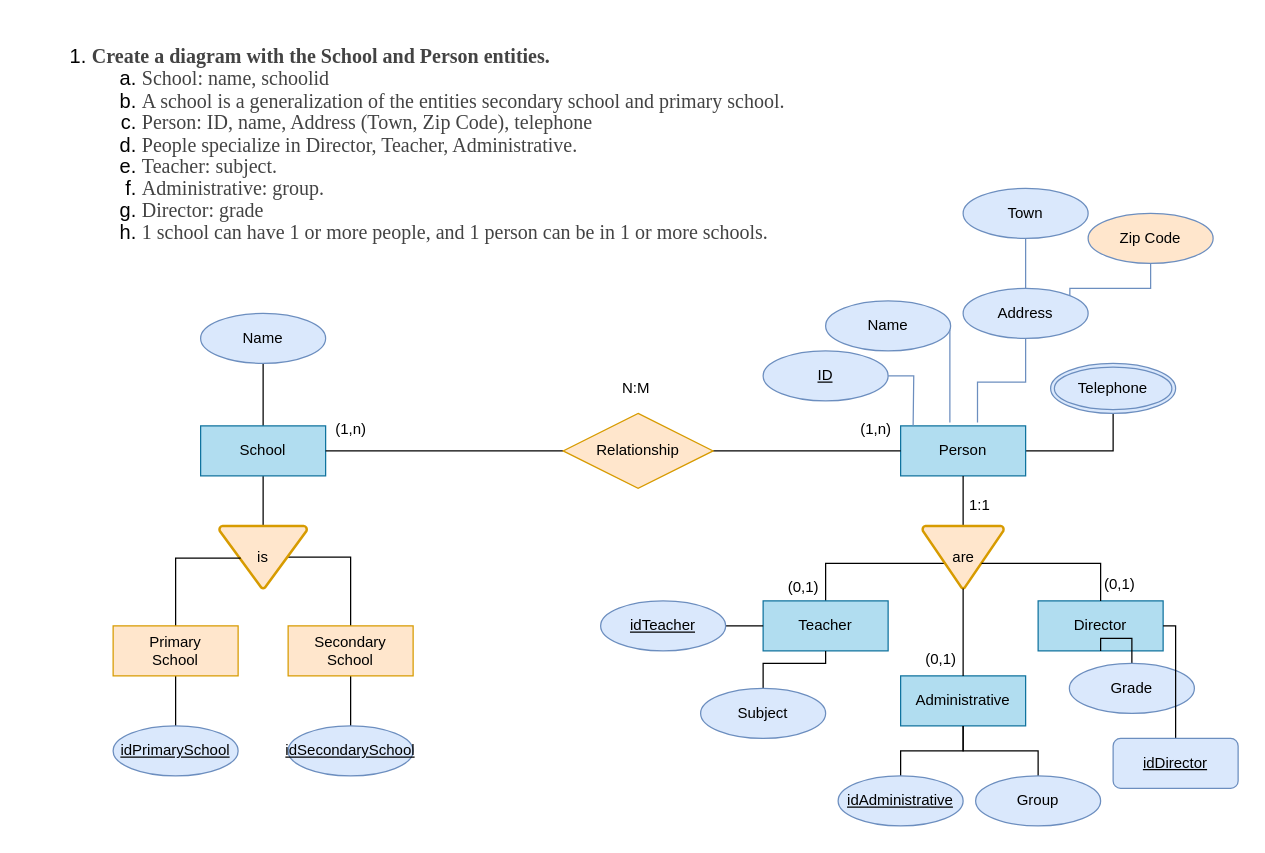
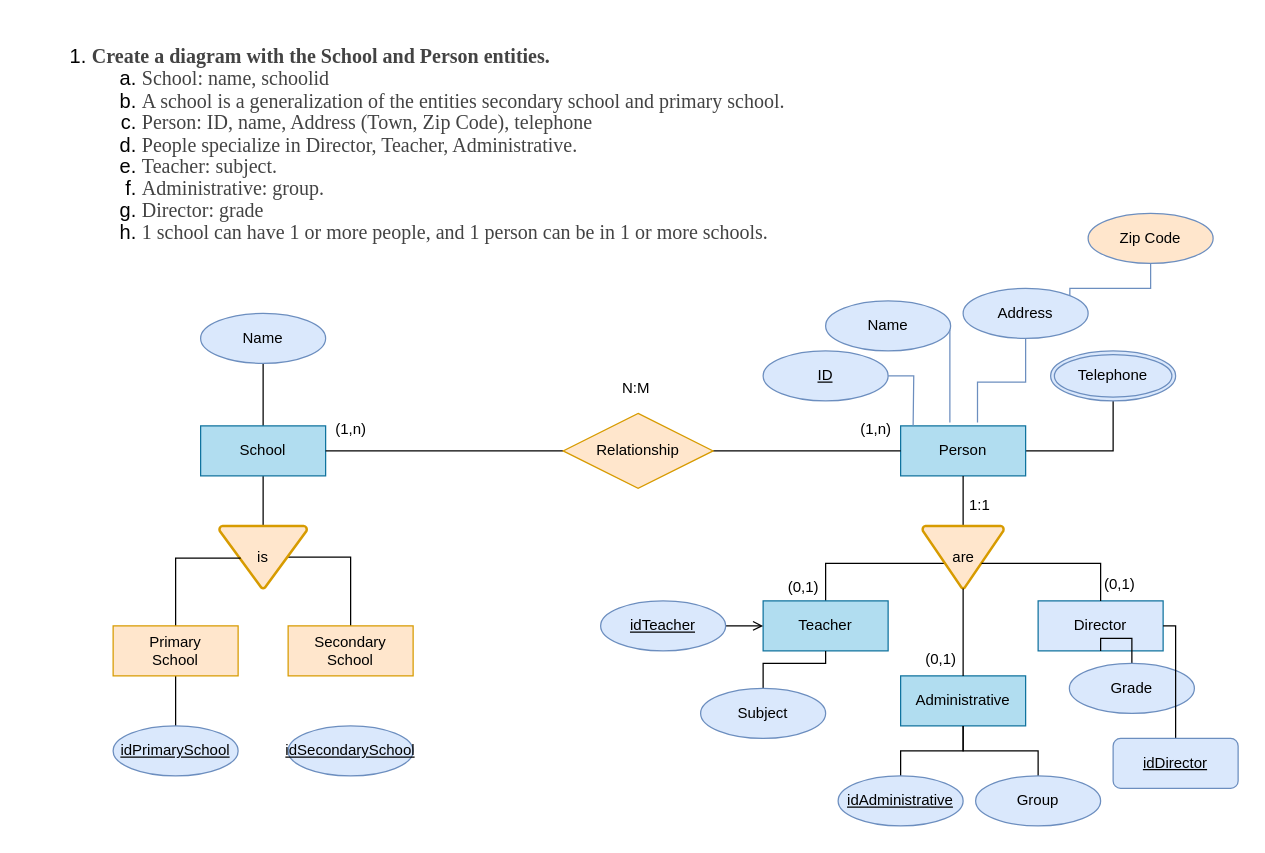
node "Town": removed
edge "Town" -- "Address": removed
node "Telephone": moved (1113, 388) -> (1113, 376)
edge "idTeacher" -- "Teacher": arrowhead none -> open
node "Director": fillcolor #b1ddf0 -> #dae8fc
edge "Secondary School" -- "idSecondarySchool": removed
